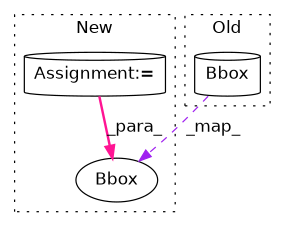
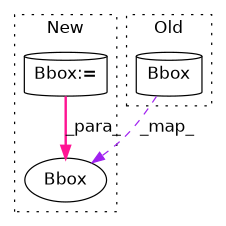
node "Assignment:=": label "Assignment:=" -> "Bbox:="
